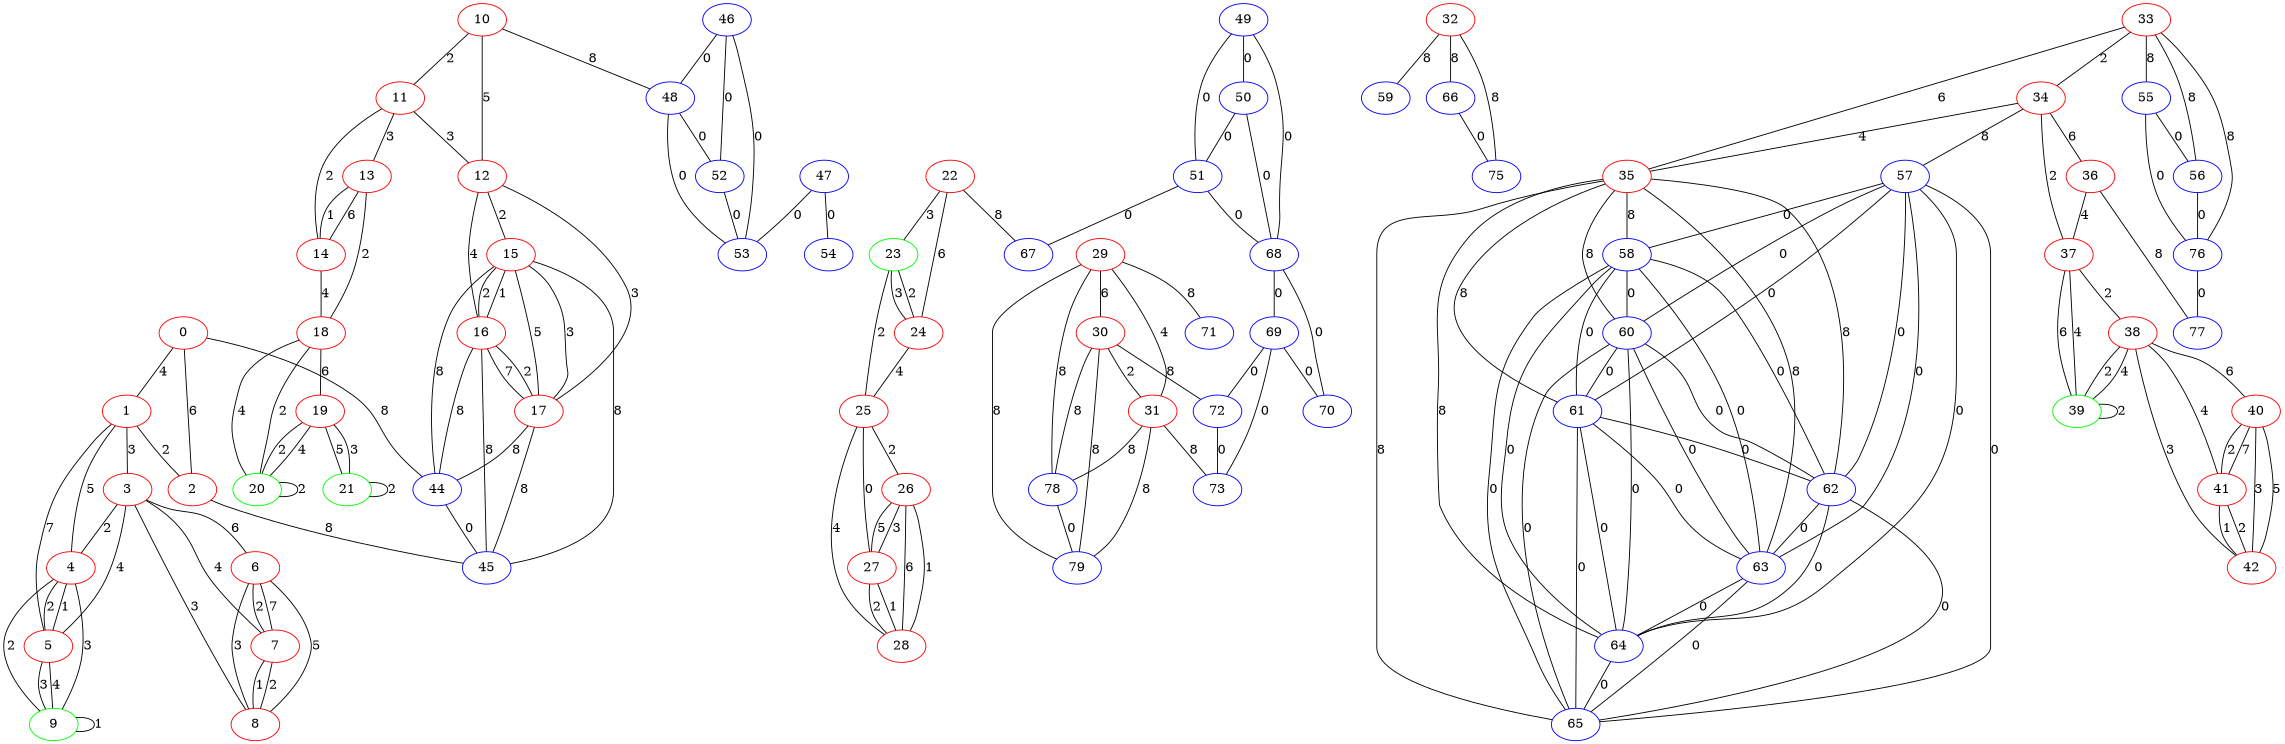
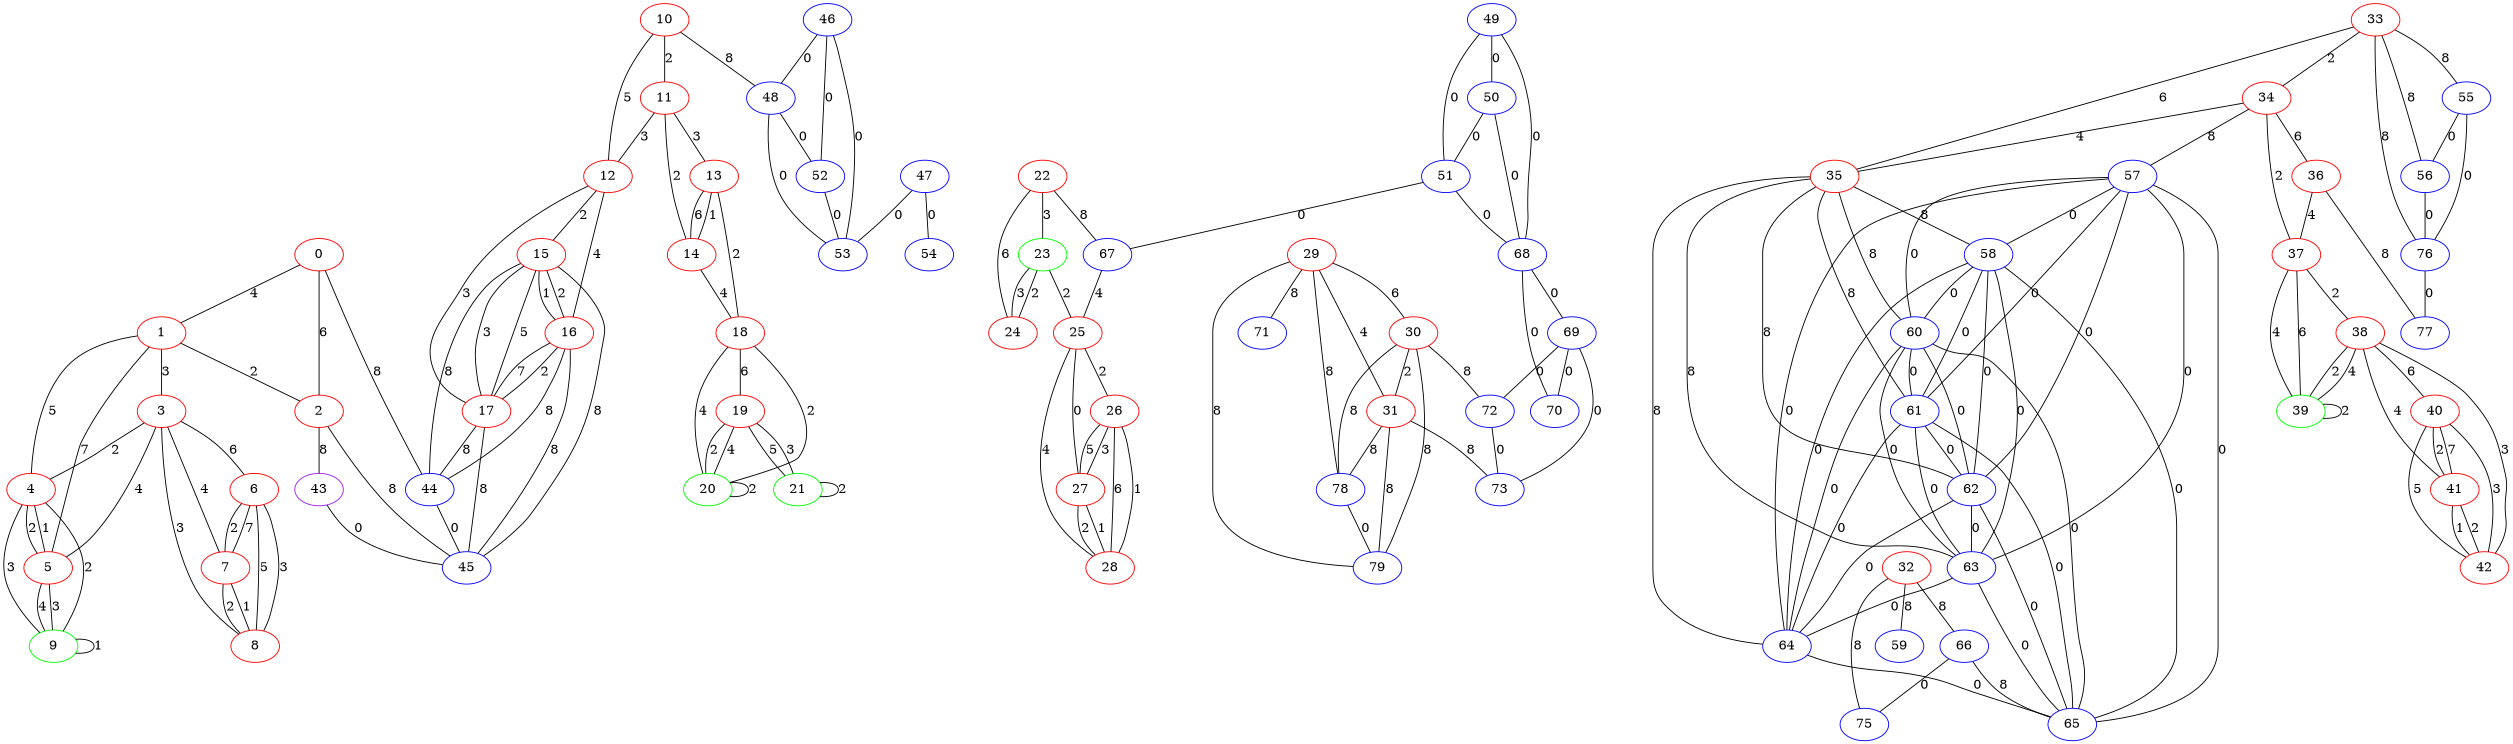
edge "24" -- "25": now "67" -- "25"
edge "35" -- "65": now "66" -- "65"
node "43": added
